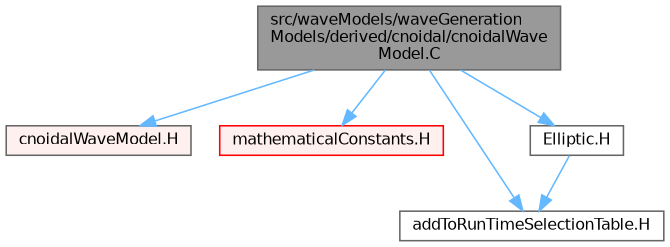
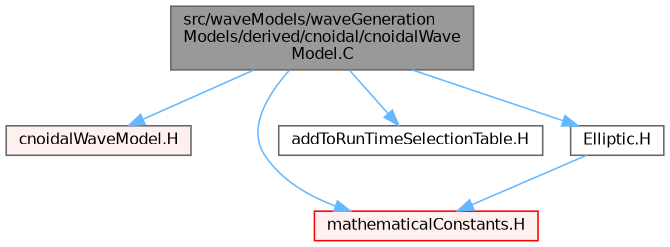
edge "Elliptic.H" -> "addToRunTimeSelectionTable.H": now "Elliptic.H" -> "mathematicalConstants.H"
